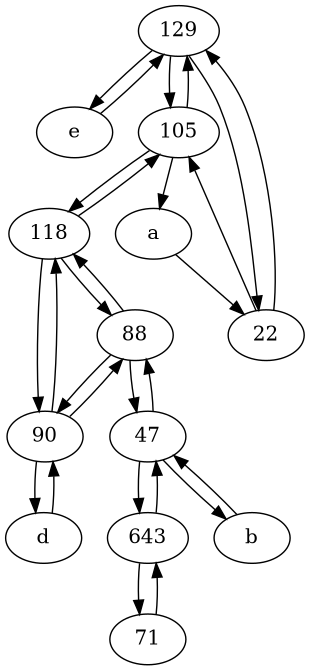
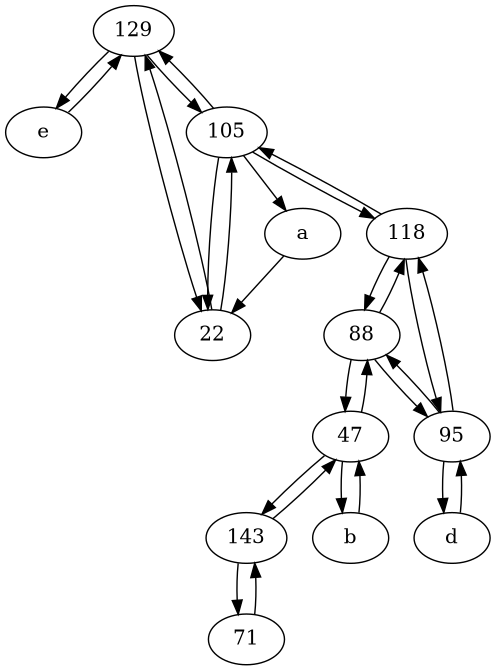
edge "105" -> "22": added
node "90": label "90" -> "95"
node "643": label "643" -> "143"
